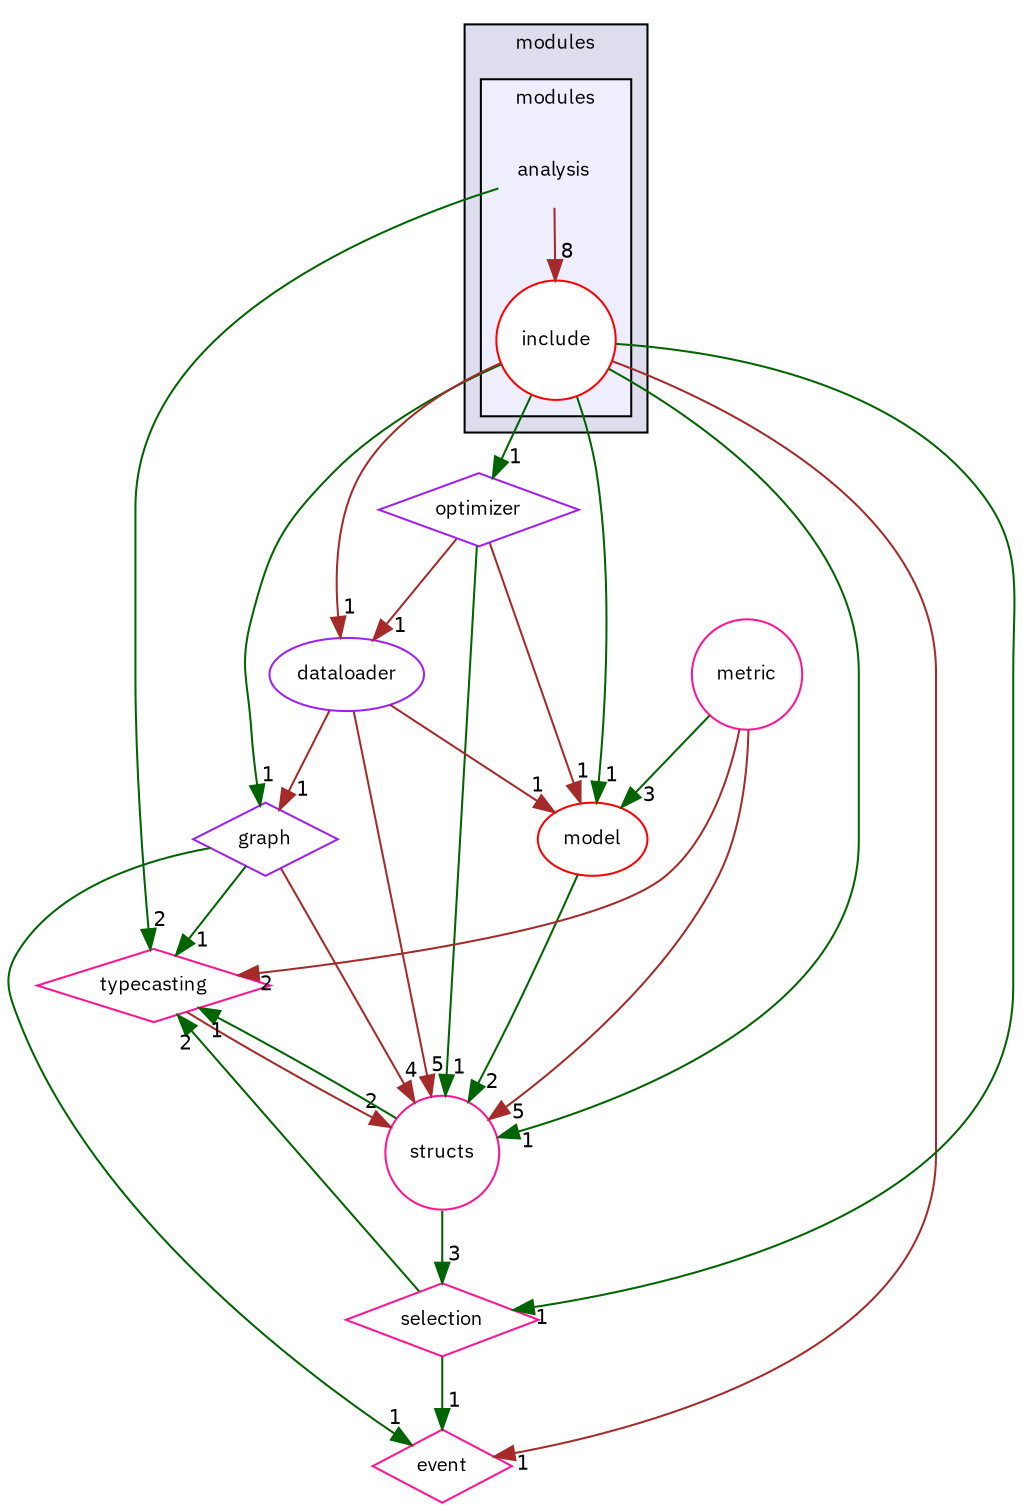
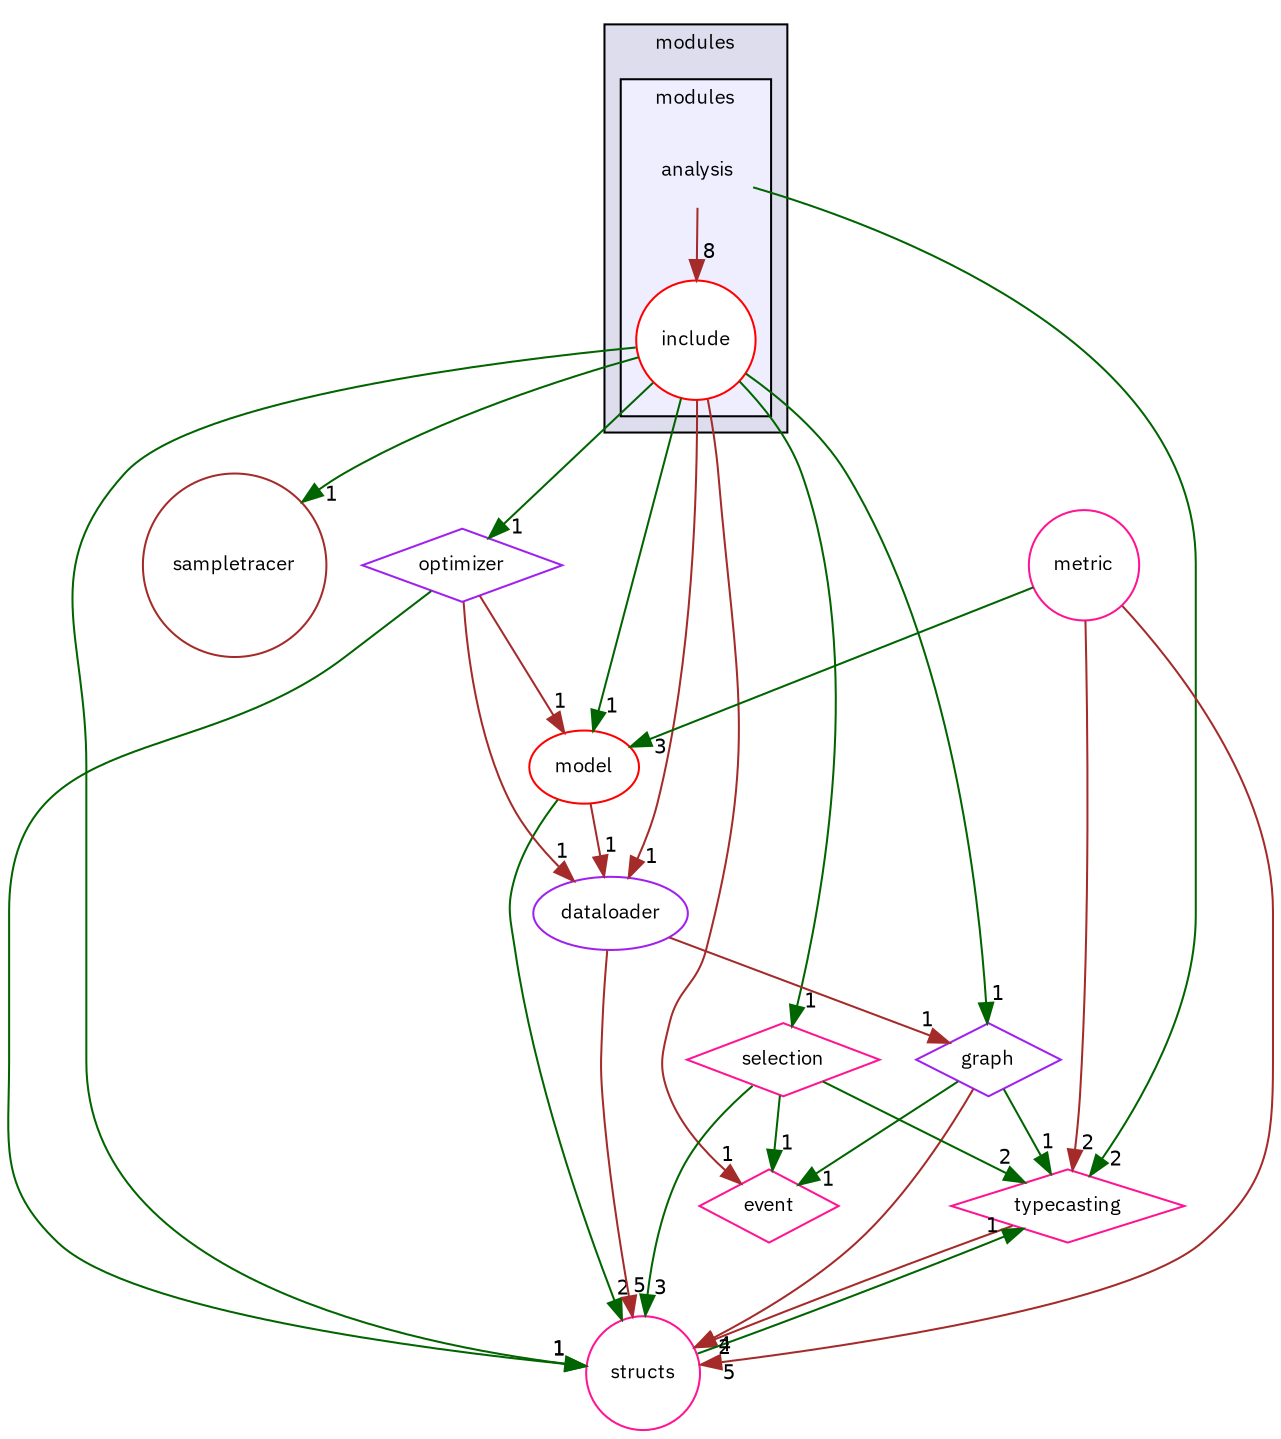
node "sampletracer": added
edge "dataloader" -> "model": reversed
edge "structs" -> "selection": reversed
